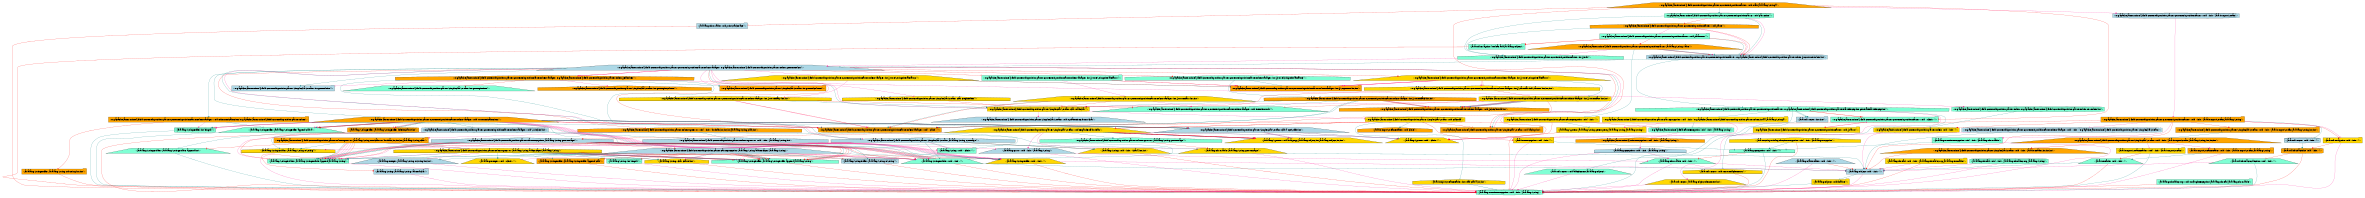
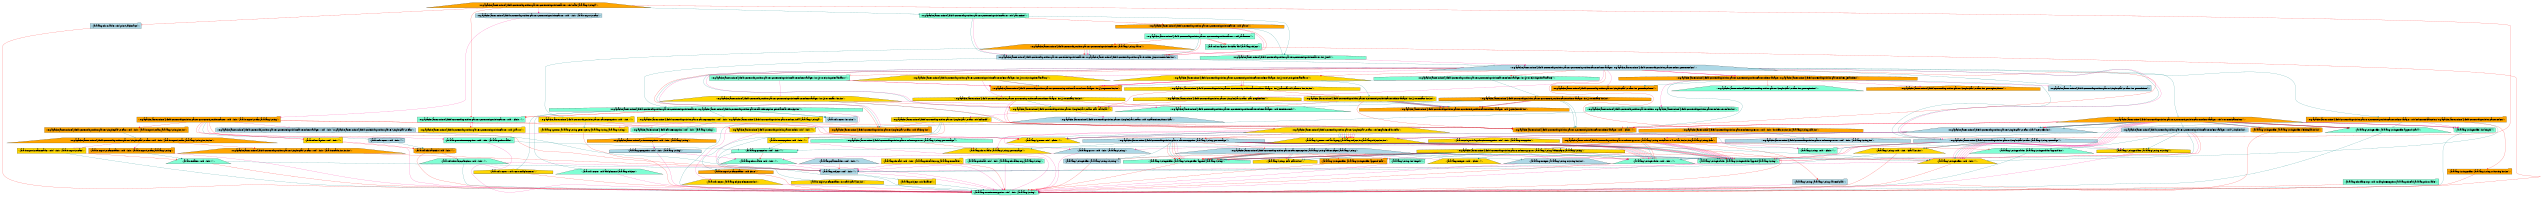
edge "<java.lang.String: char charAt(int)>" -> "<java.lang.RuntimeException: void <init>(java.lang.String)>": now "<java.io.InputStreamReader: void close()>" -> "<java.lang.RuntimeException: void <init>(java.lang.String)>"
